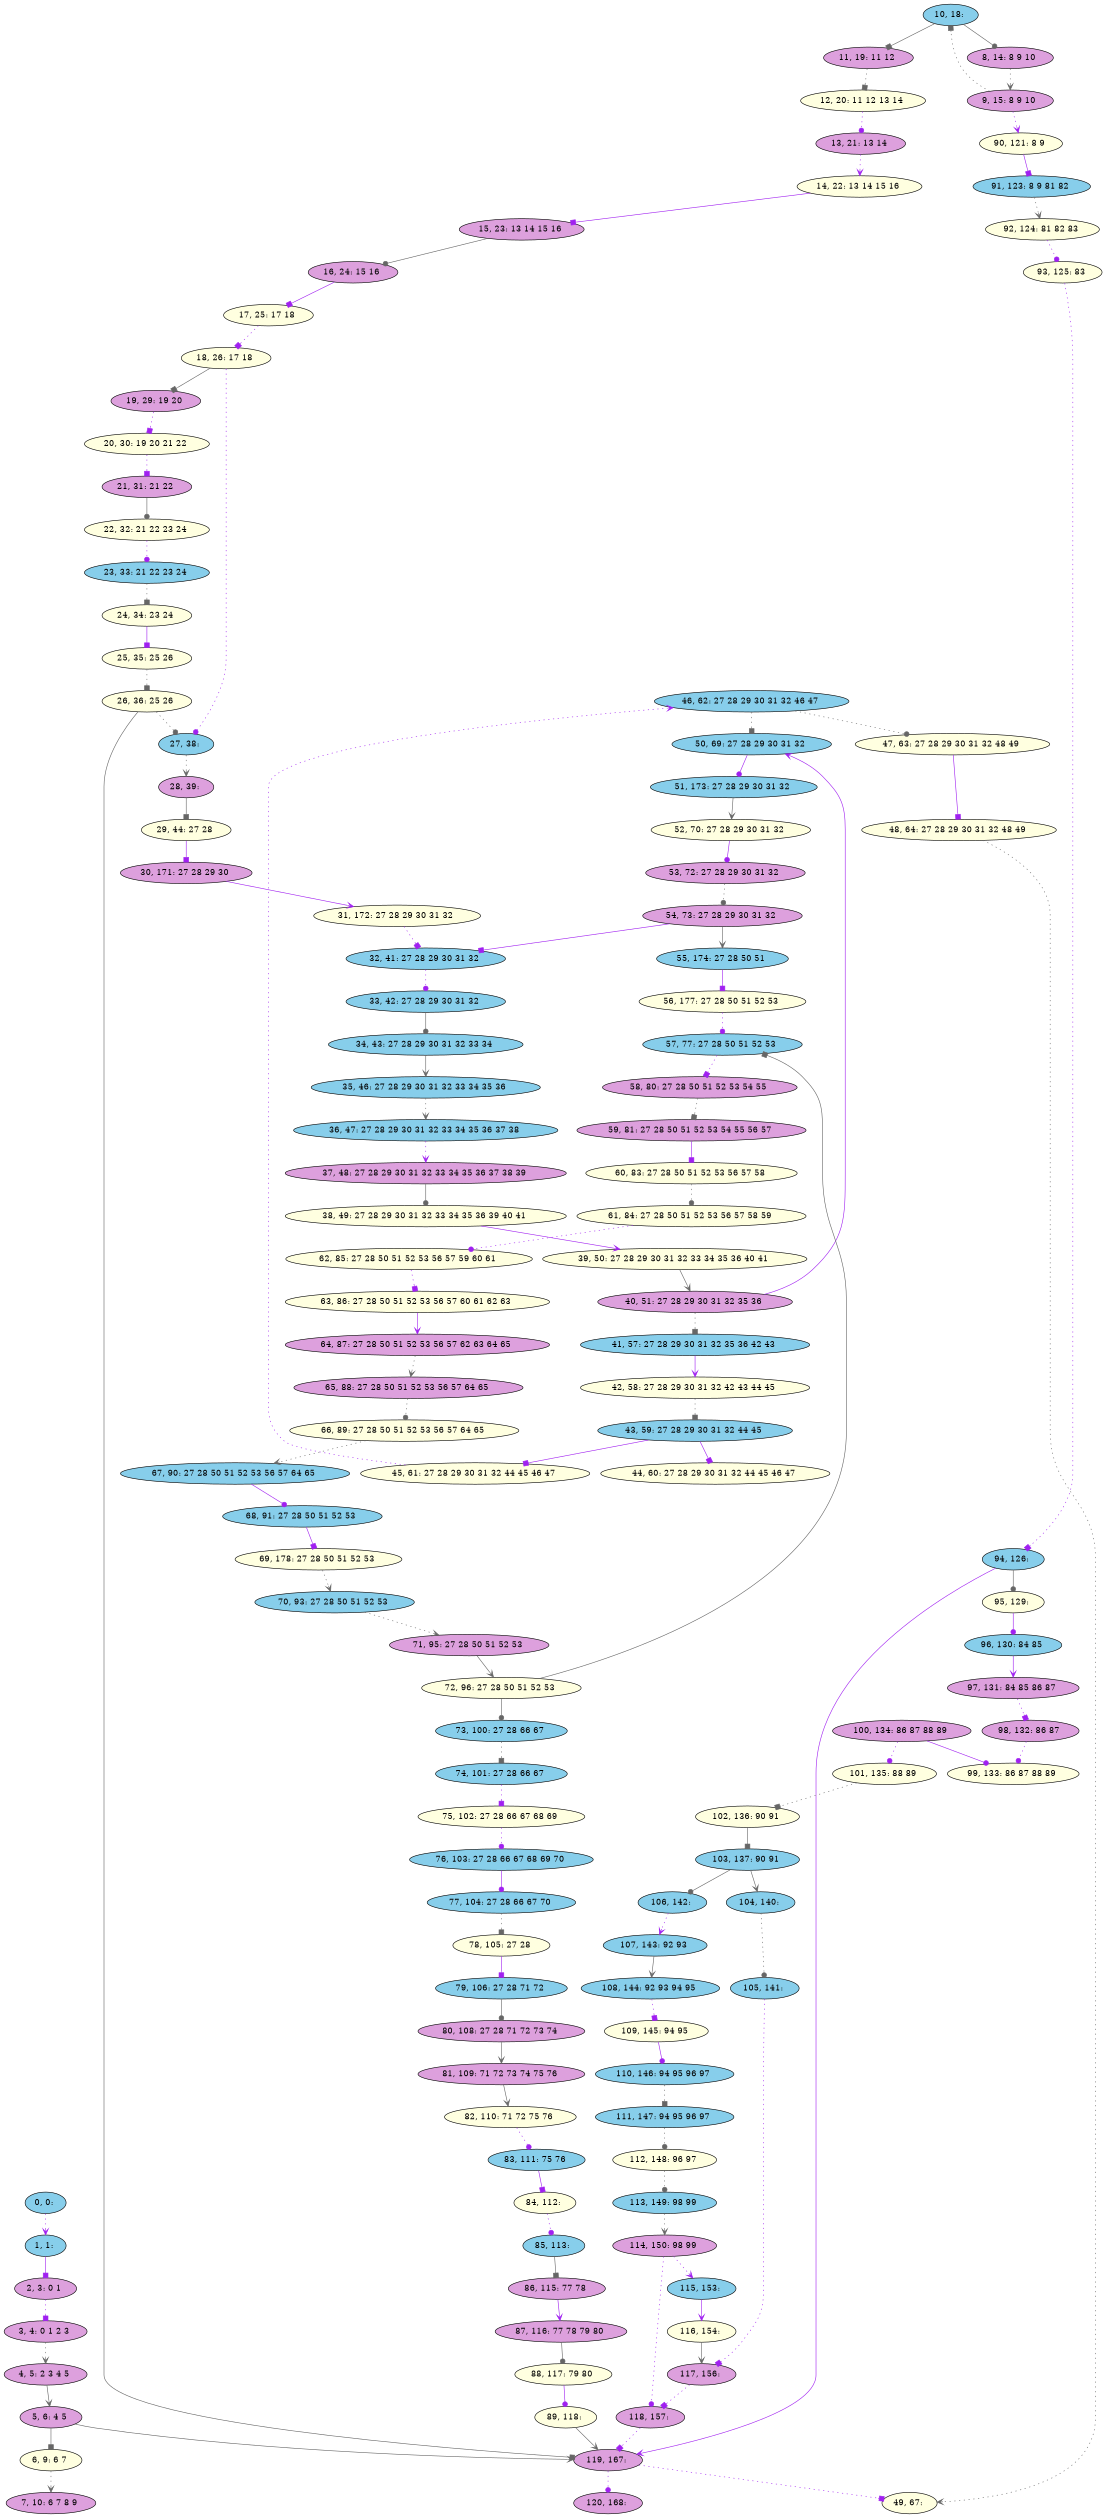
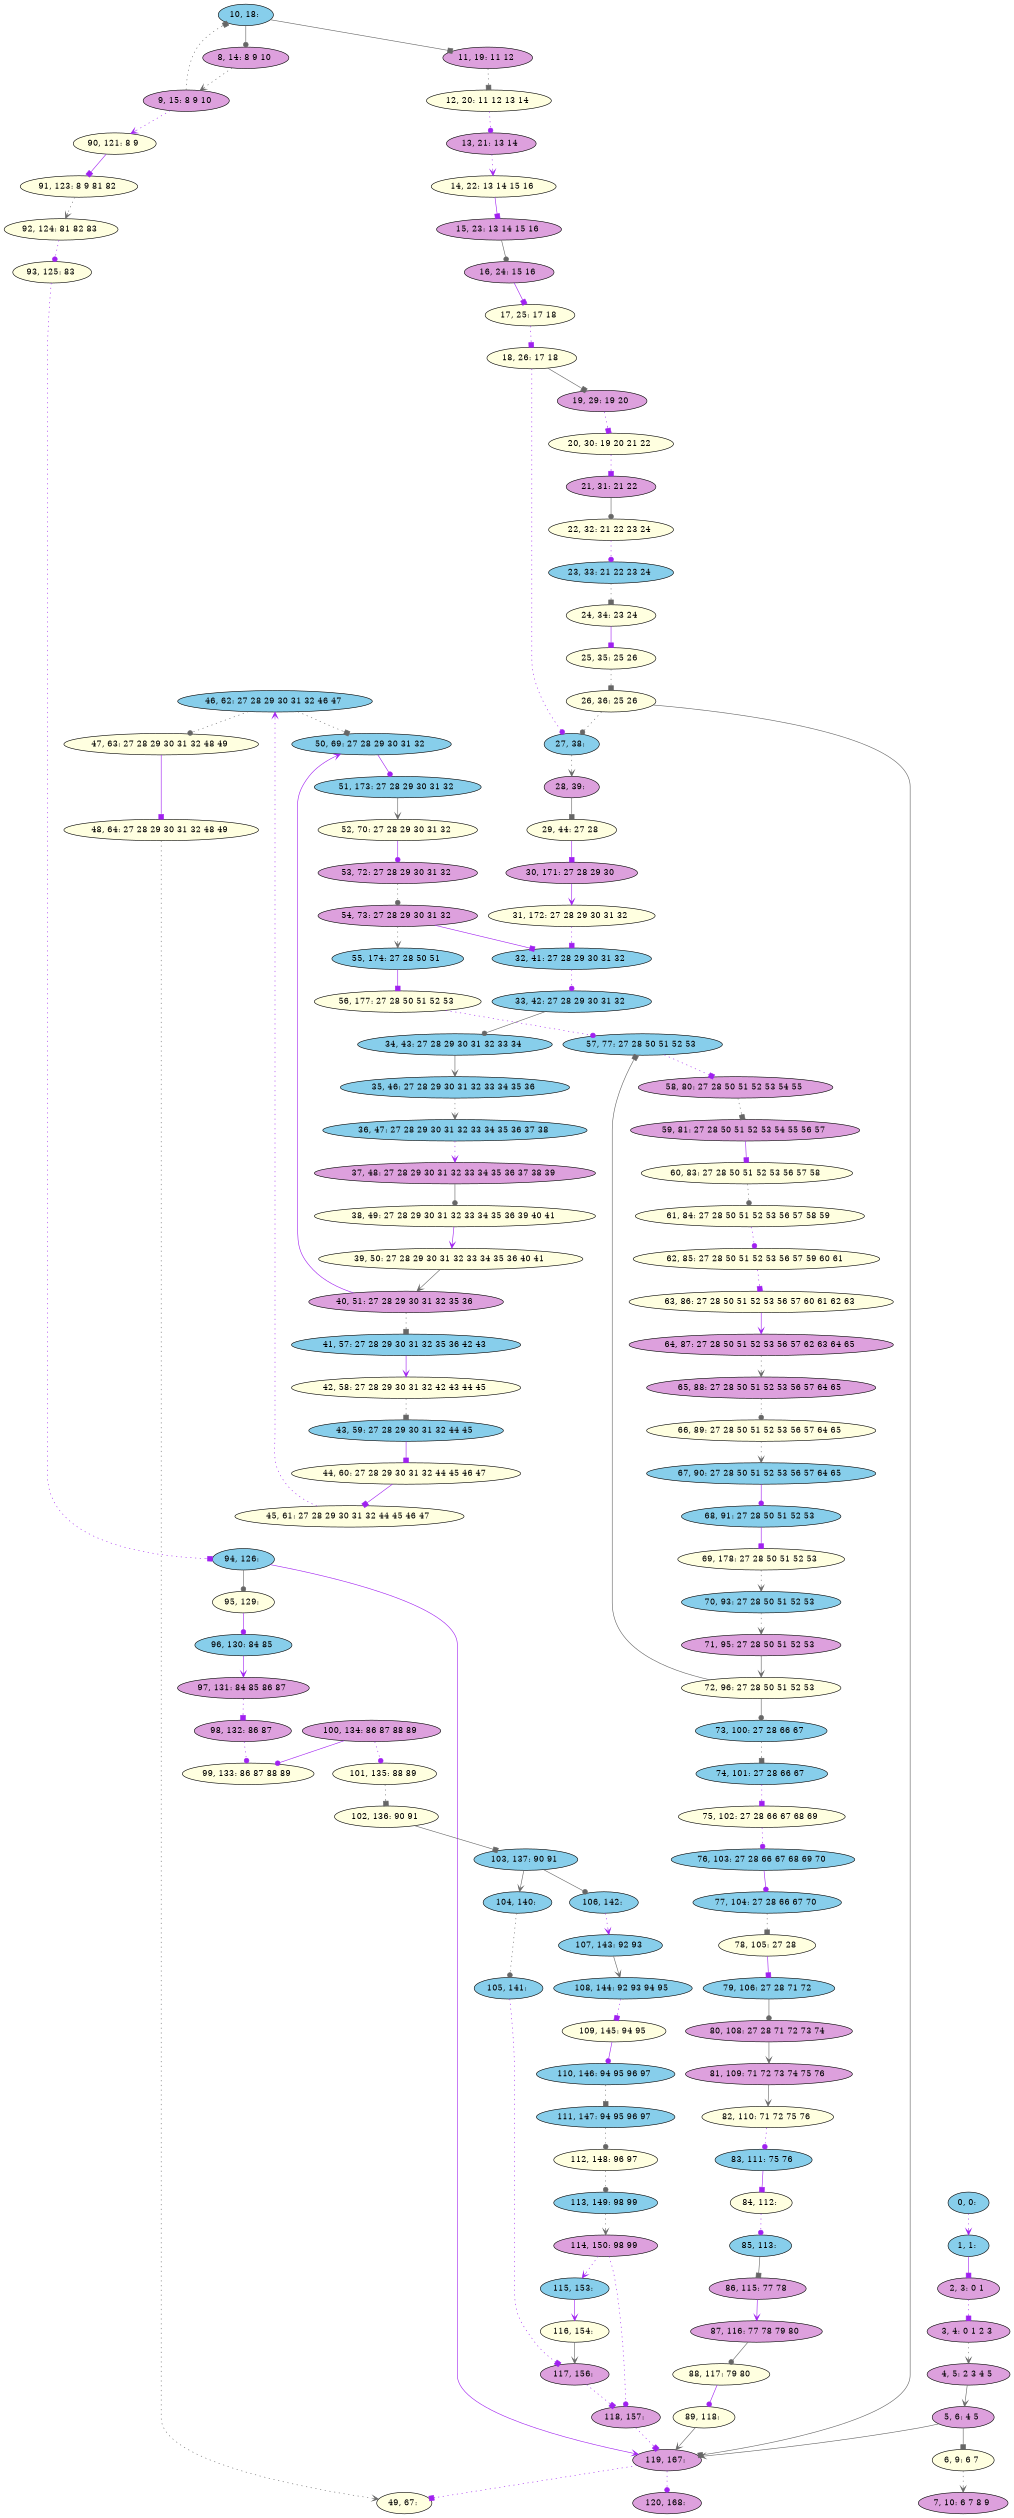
node "91, 123: 8 9 81 82": fillcolor skyblue -> lightyellow
edge "54, 73: 27 28 29 30 31 32" -> "55, 174: 27 28 50 51": style solid -> dotted
edge "43, 59: 27 28 29 30 31 32 44 45" -> "45, 61: 27 28 29 30 31 32 44 45 46 47": now "44, 60: 27 28 29 30 31 32 44 45 46 47" -> "45, 61: 27 28 29 30 31 32 44 45 46 47"
